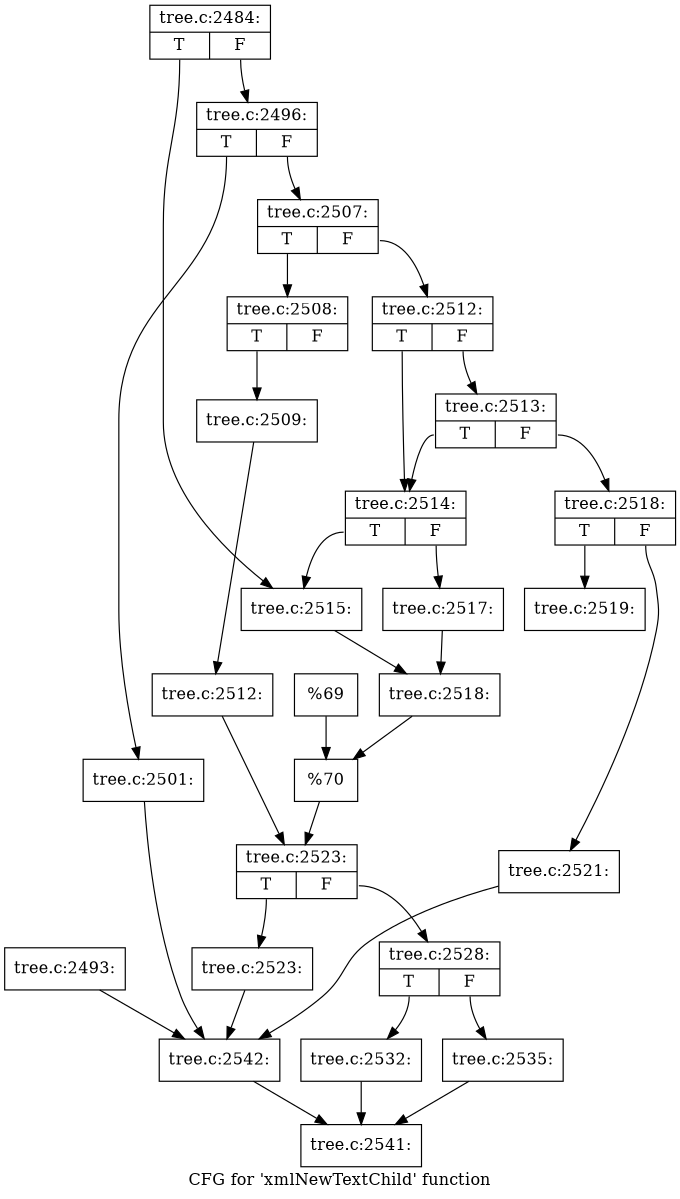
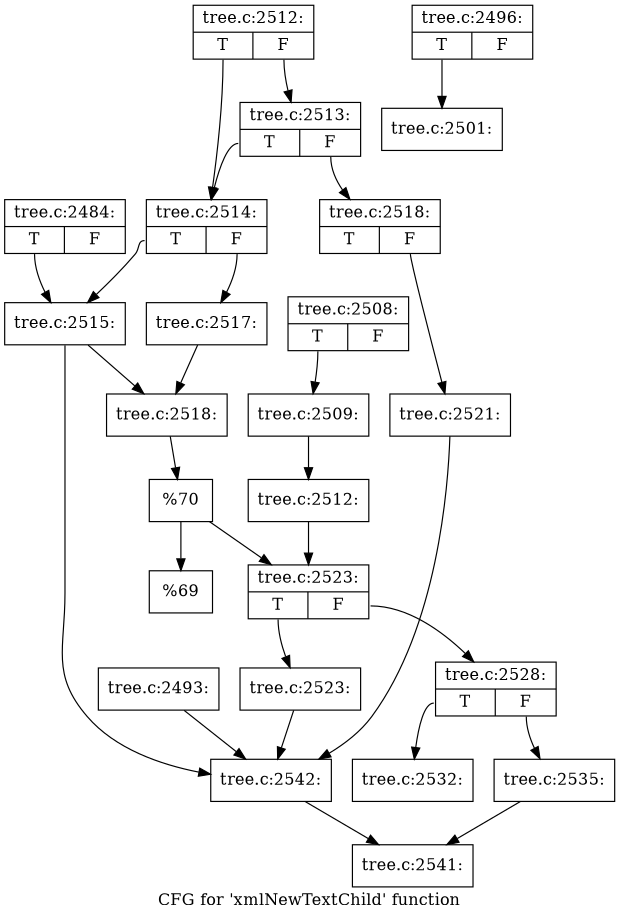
edge "tree.c:2484:" -> "tree.c:2496:": removed
node "tree.c:2507:": removed
node "tree.c:2519:": removed
edge "%69" -> "%70": reversed
edge "tree.c:2501:" -> "tree.c:2542:": now "tree.c:2515:" -> "tree.c:2542:"
edge "tree.c:2532:" -> "tree.c:2541:": removed
